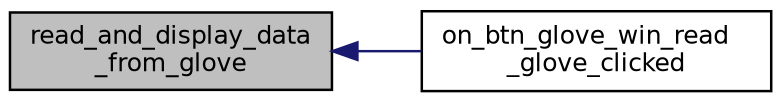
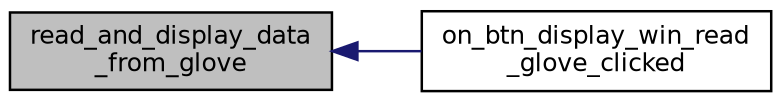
node "on_btn_glove_win_read _glove_clicked": label "on_btn_glove_win_read _glove_clicked" -> "on_btn_display_win_read _glove_clicked"
